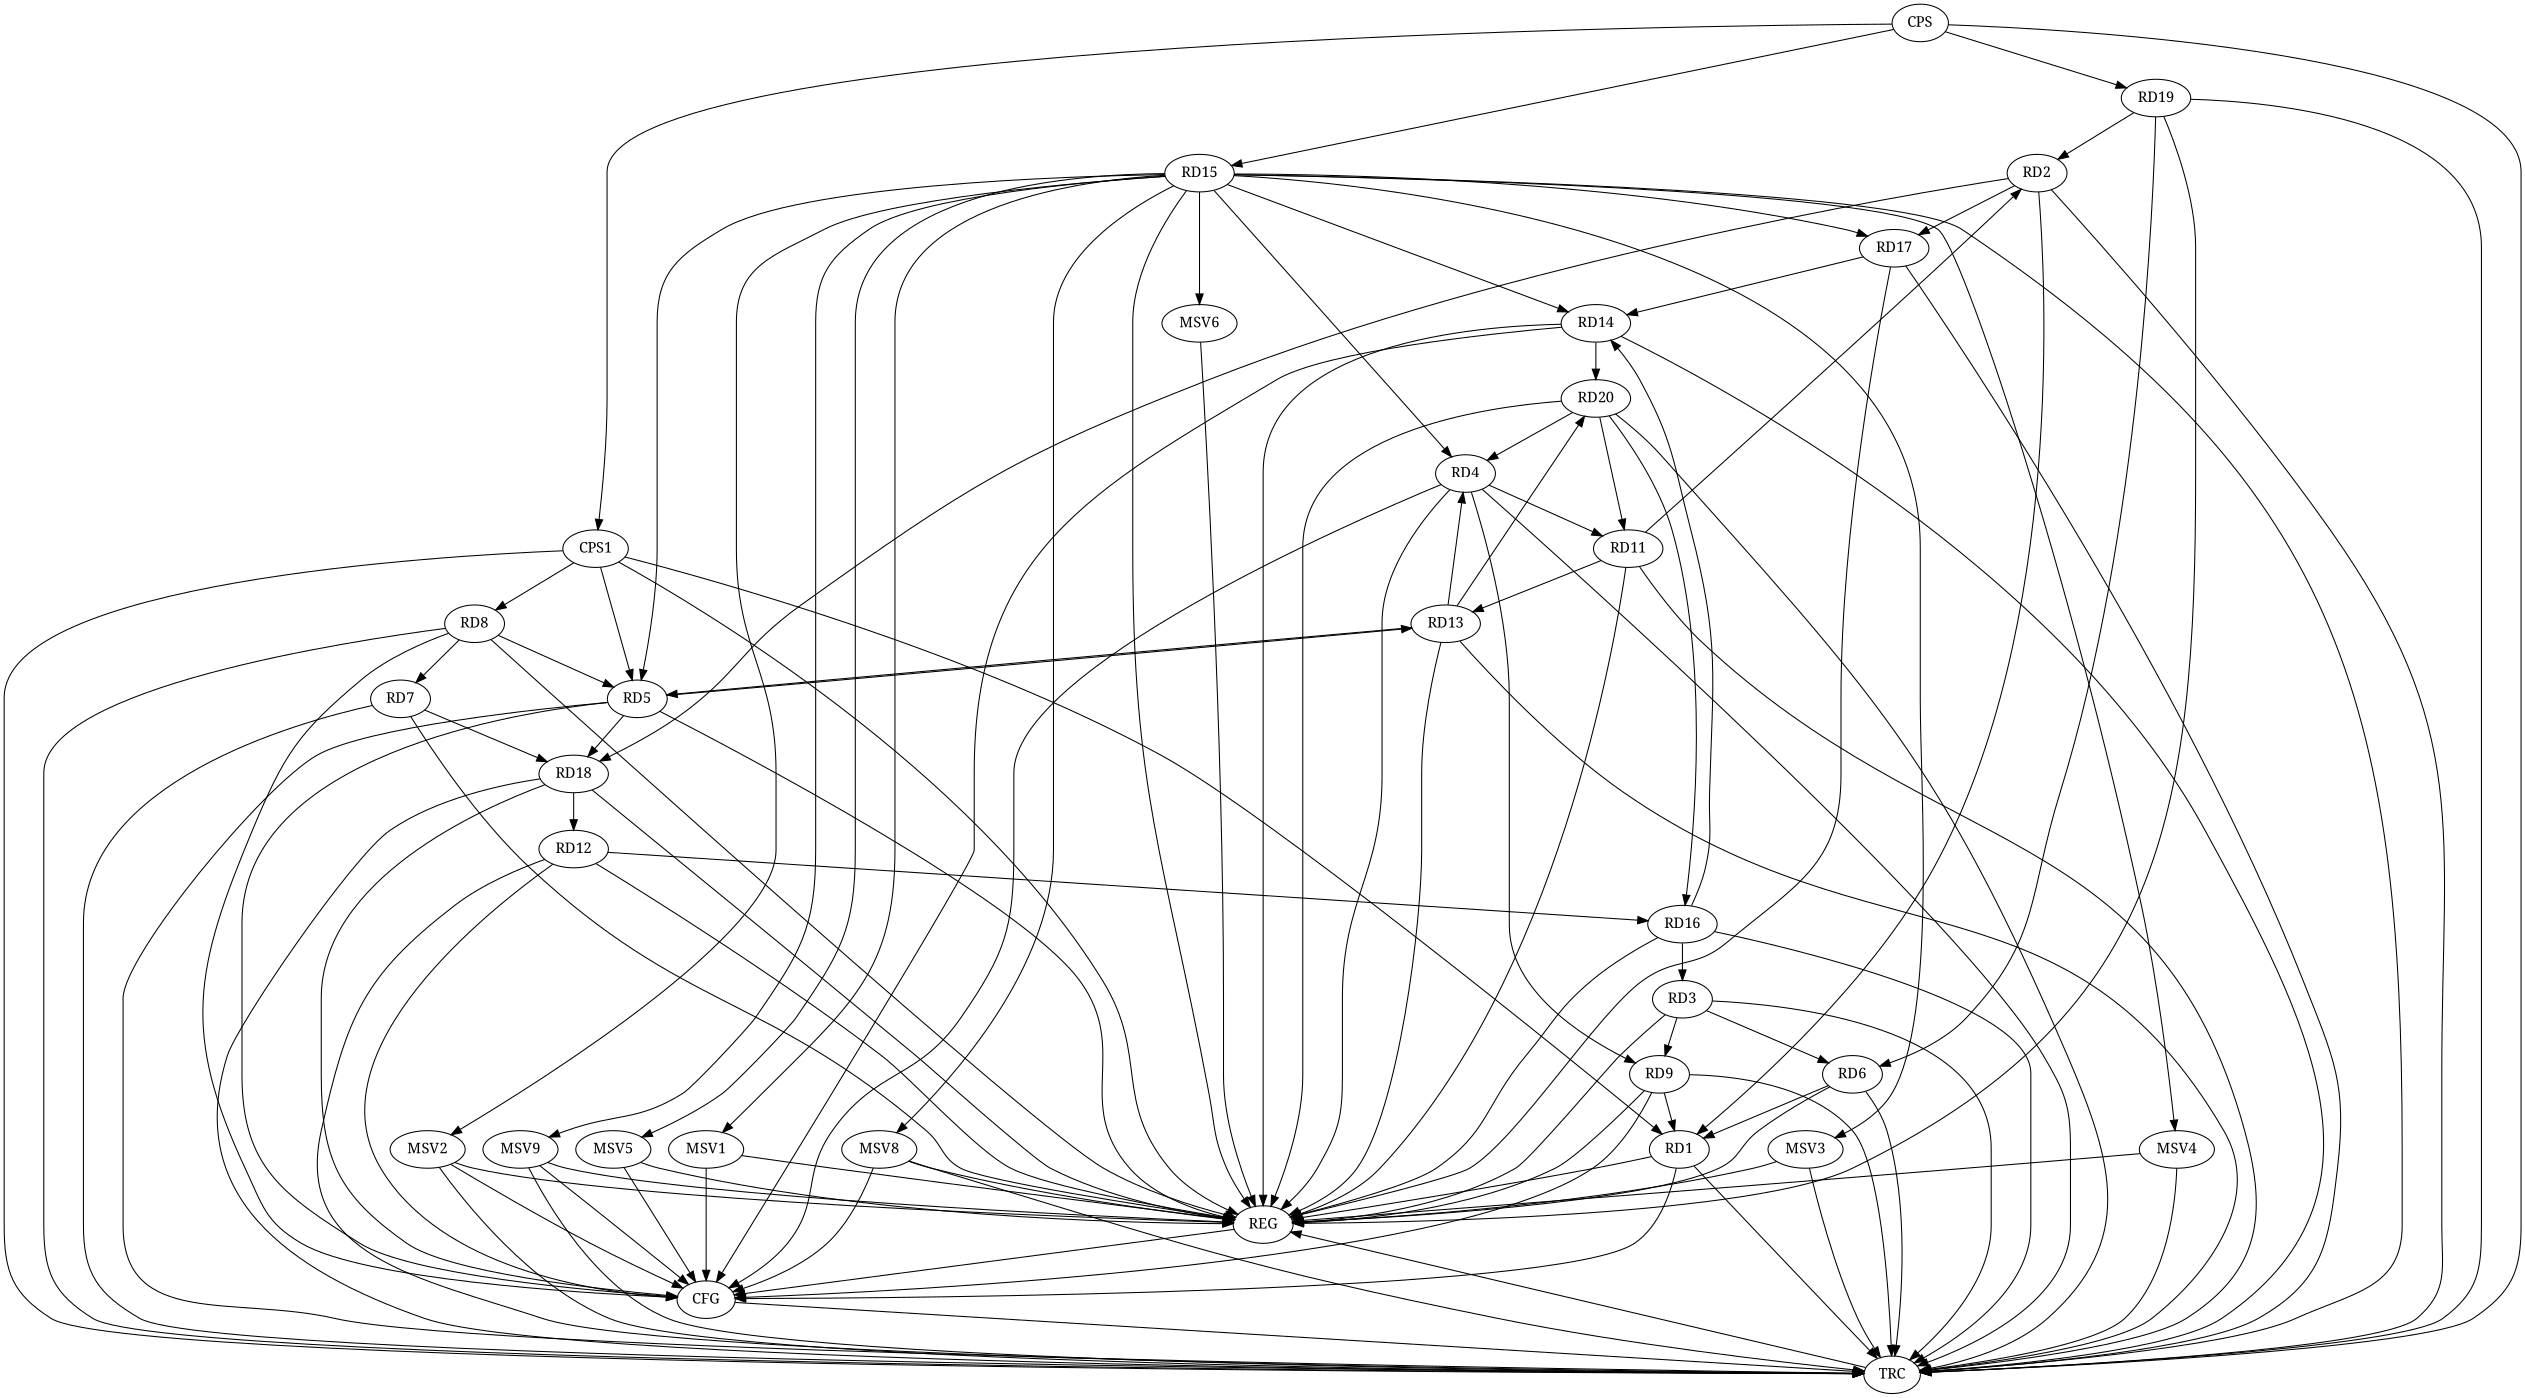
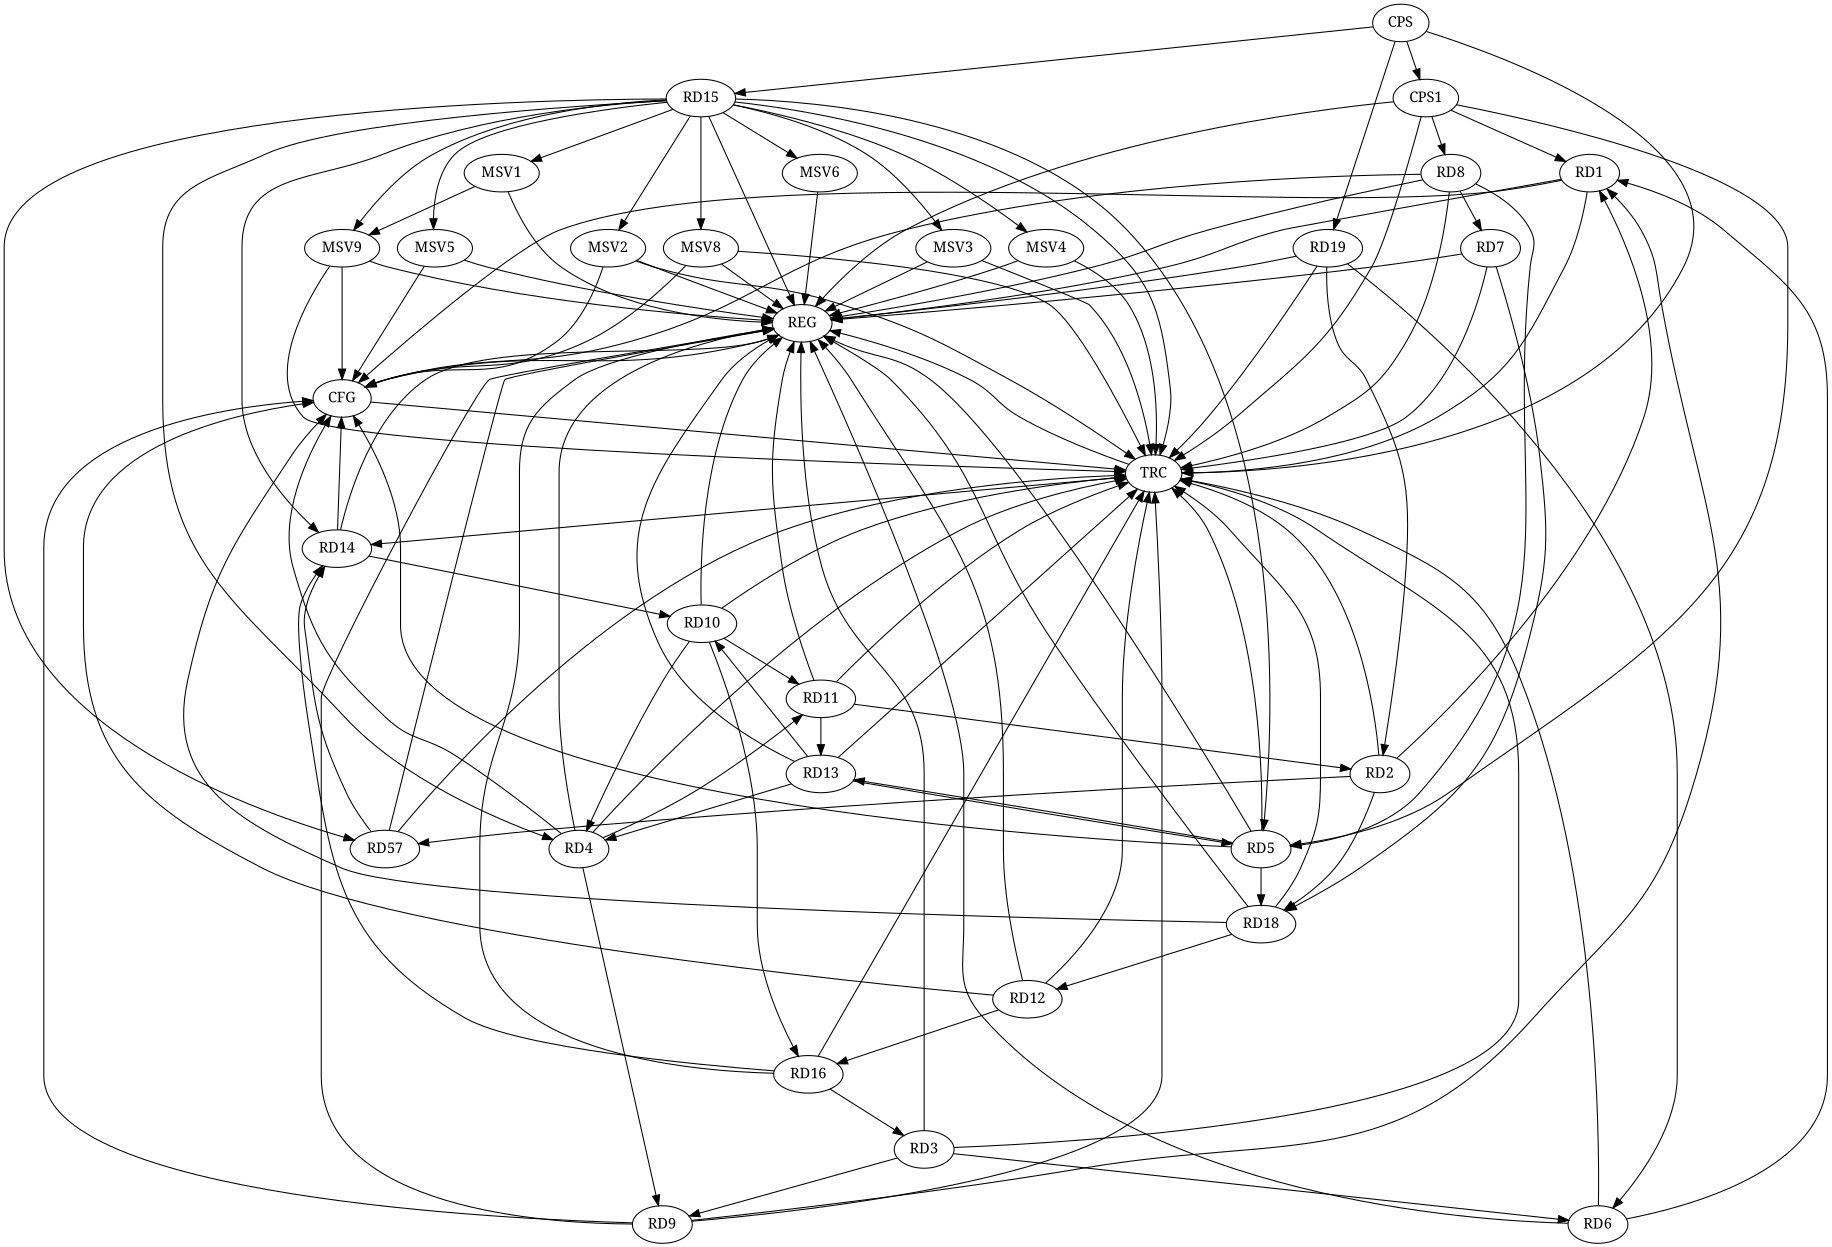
node "RD17": label "RD17" -> "RD57"
node "RD20": label "RD20" -> "RD10"
edge "RD14" -> "TRC": reversed
edge "MSV1" -> "CFG": now "MSV1" -> "MSV9"
